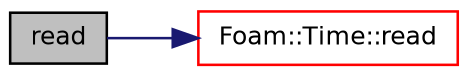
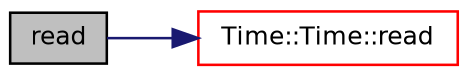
node "Foam::Time::read": label "Foam::Time::read" -> "Time::Time::read"
